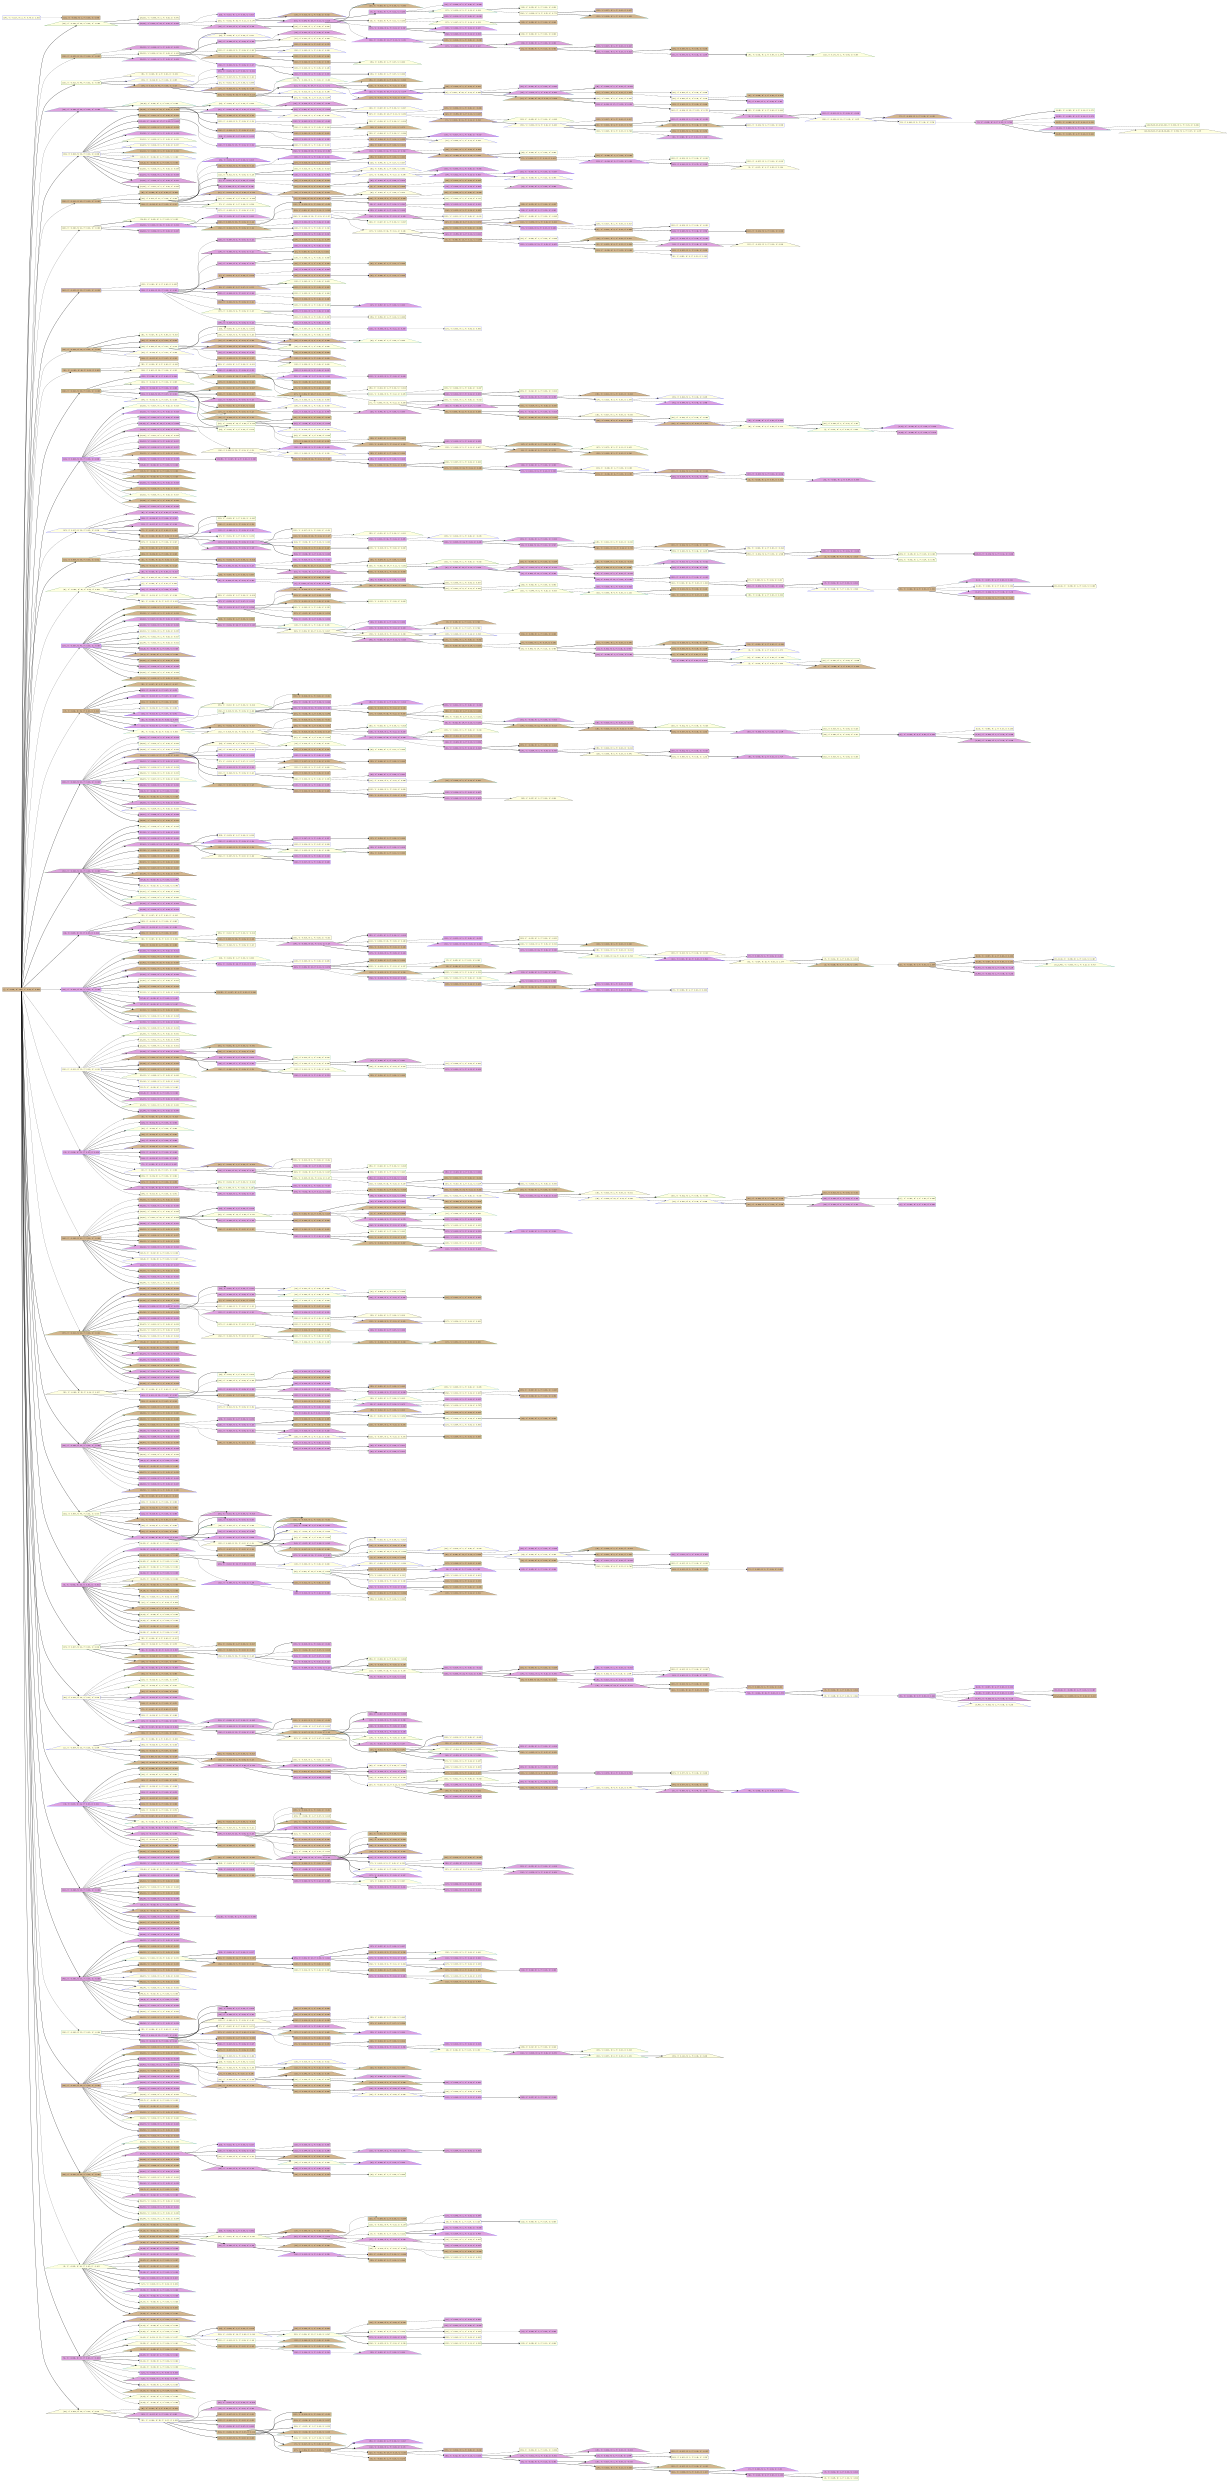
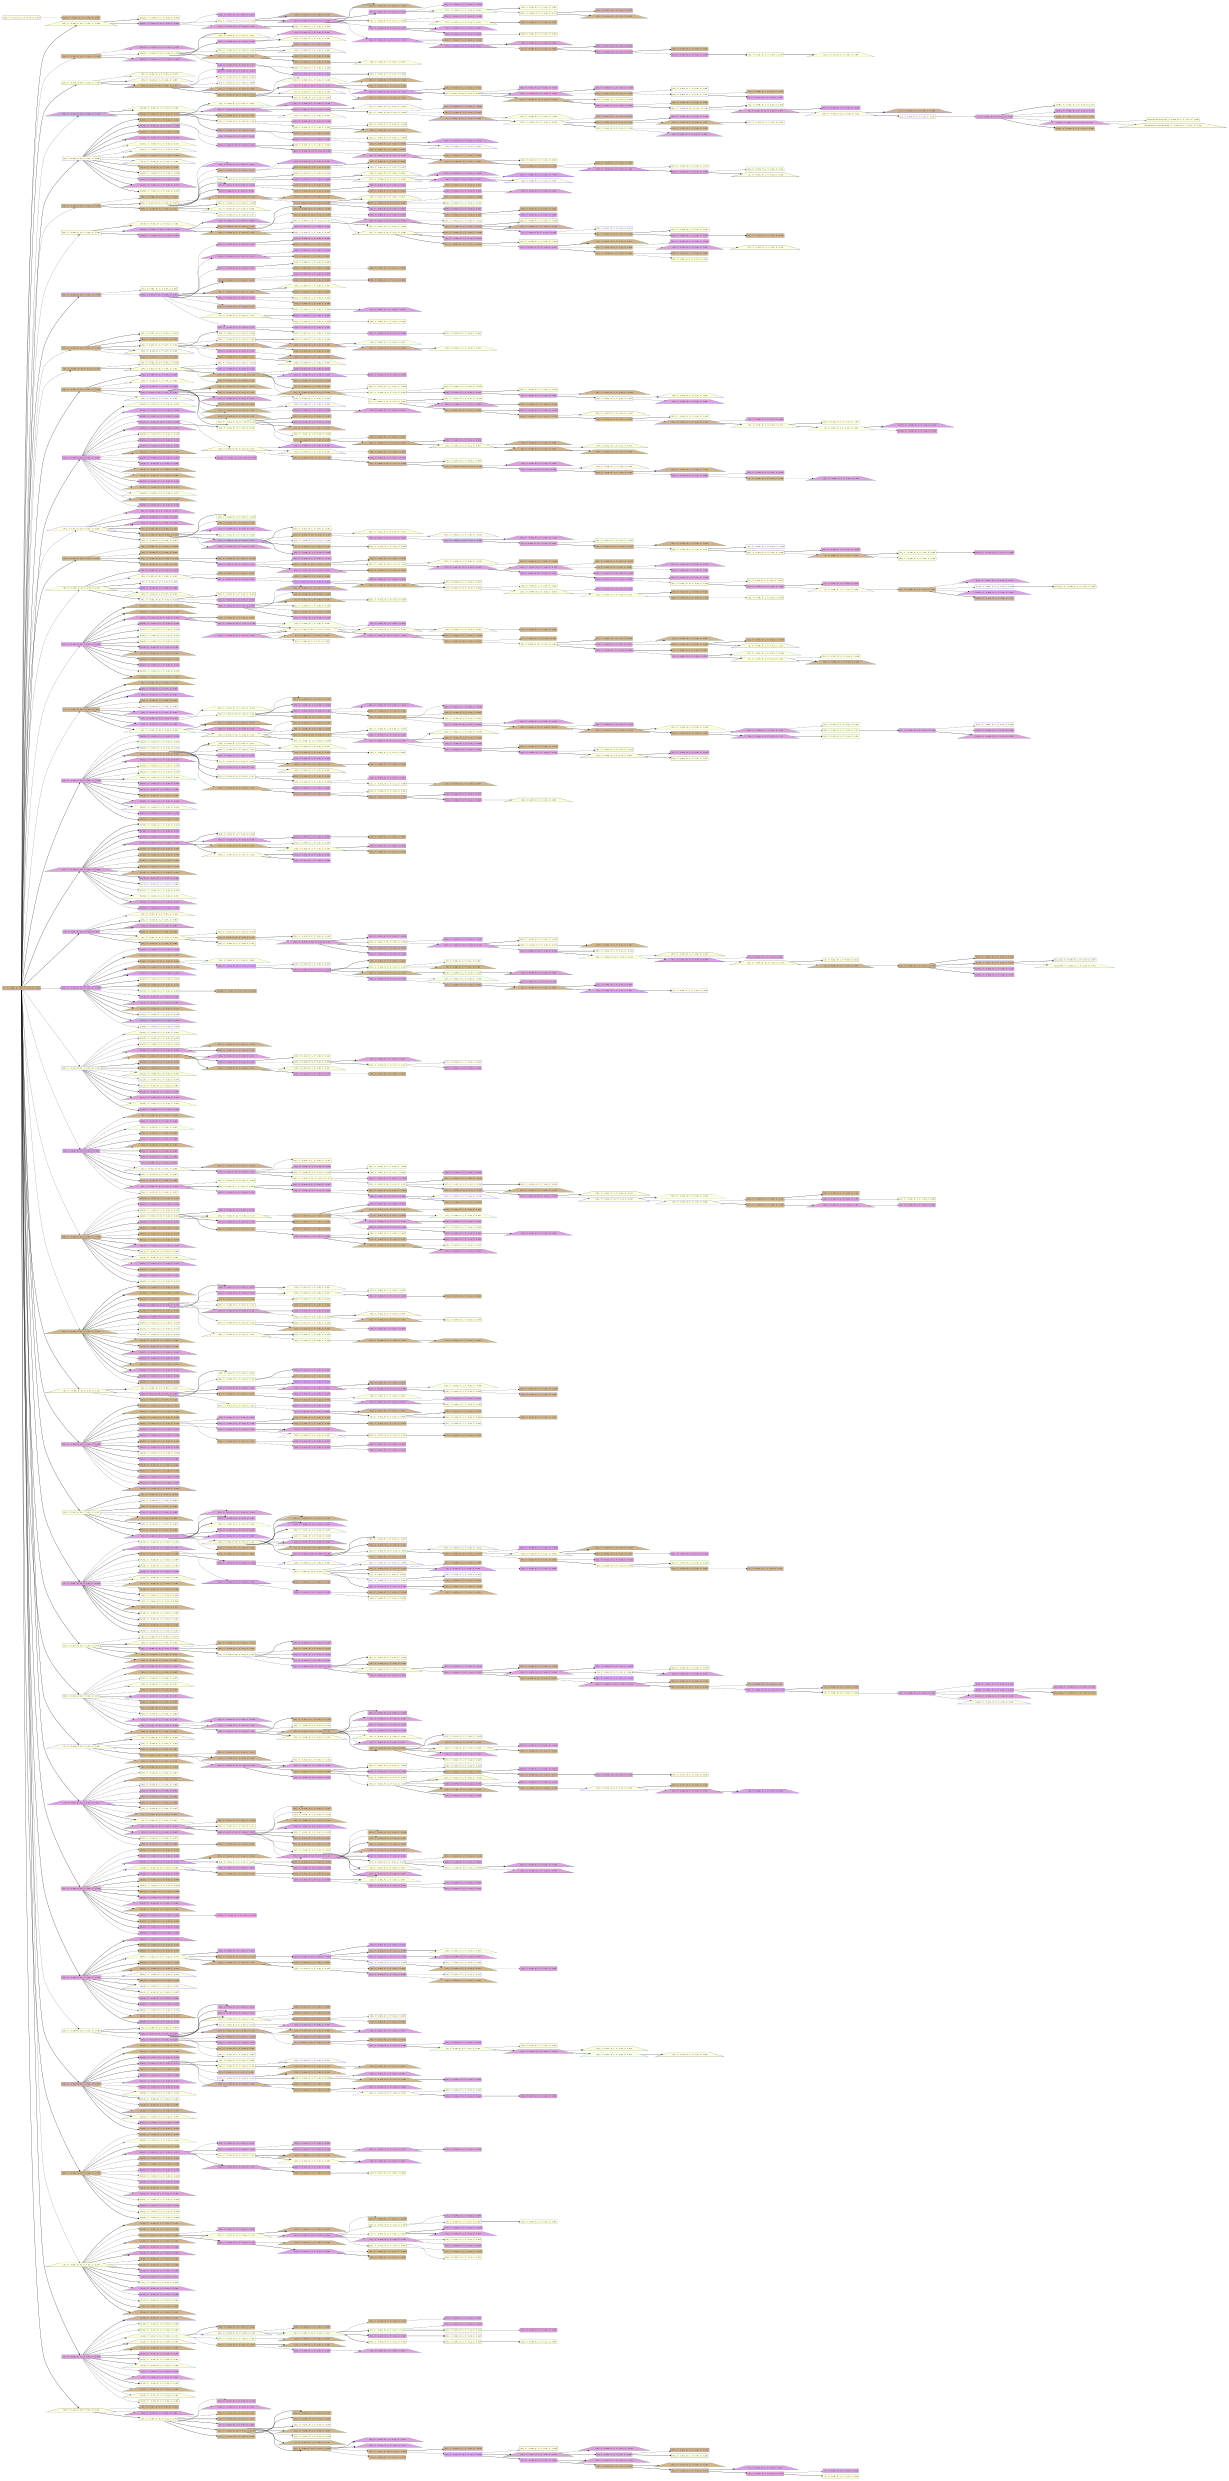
edge "[27], V: -0.002, N: 2, P: 0.12, U: 0.435" -> "[54], V: 0.023, N: 4, P: 0.11, U: 0.398": reversed
node "[7], V: -0.019, N: 1, P: 0.07, U: 0.159": fillcolor lightyellow -> tan
edge "[32], V: 0.019, N: 26, P: 0.11, U: 0.217" -> "[25], V: -0.023, N: 3, P: 0.12, U: 0.203": reversed
node "[36], V: -0.018, N: 1, P: 0.08, U: 0.134": added
edge "[23], V: 0.000, N: 3, P: 0.35, U: 1.215" -> "[36], V: 0.016, N: 2, P: 0.51, U: 1.714": now "[23], V: 0.037, N: 8, P: 0.35, U: 1.013" -> "[36], V: 0.016, N: 2, P: 0.51, U: 1.714"
